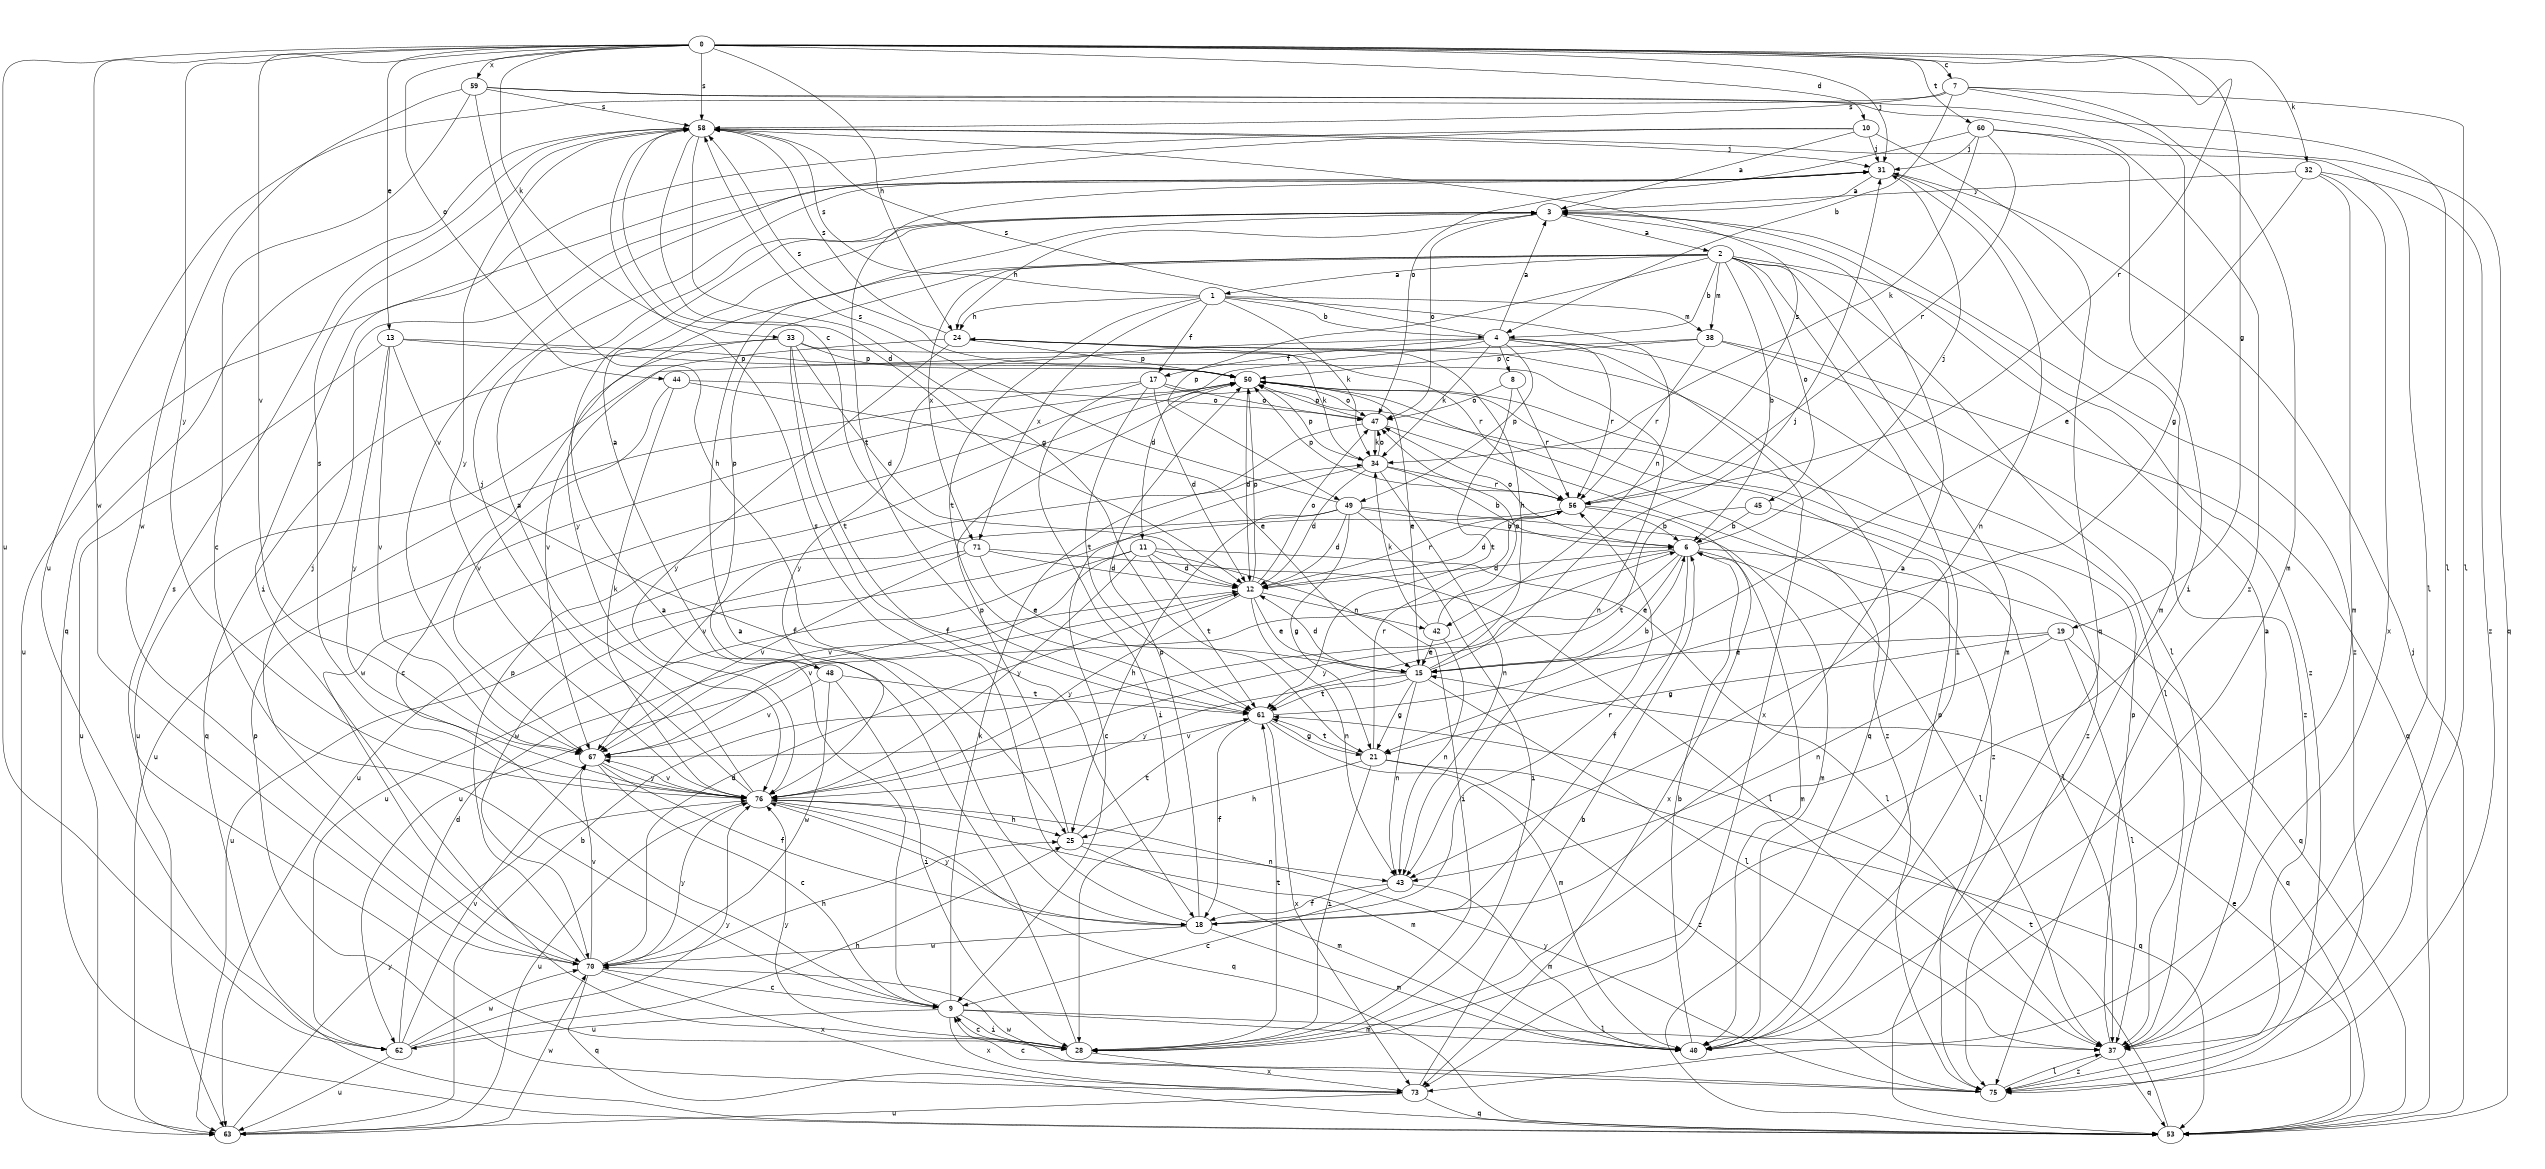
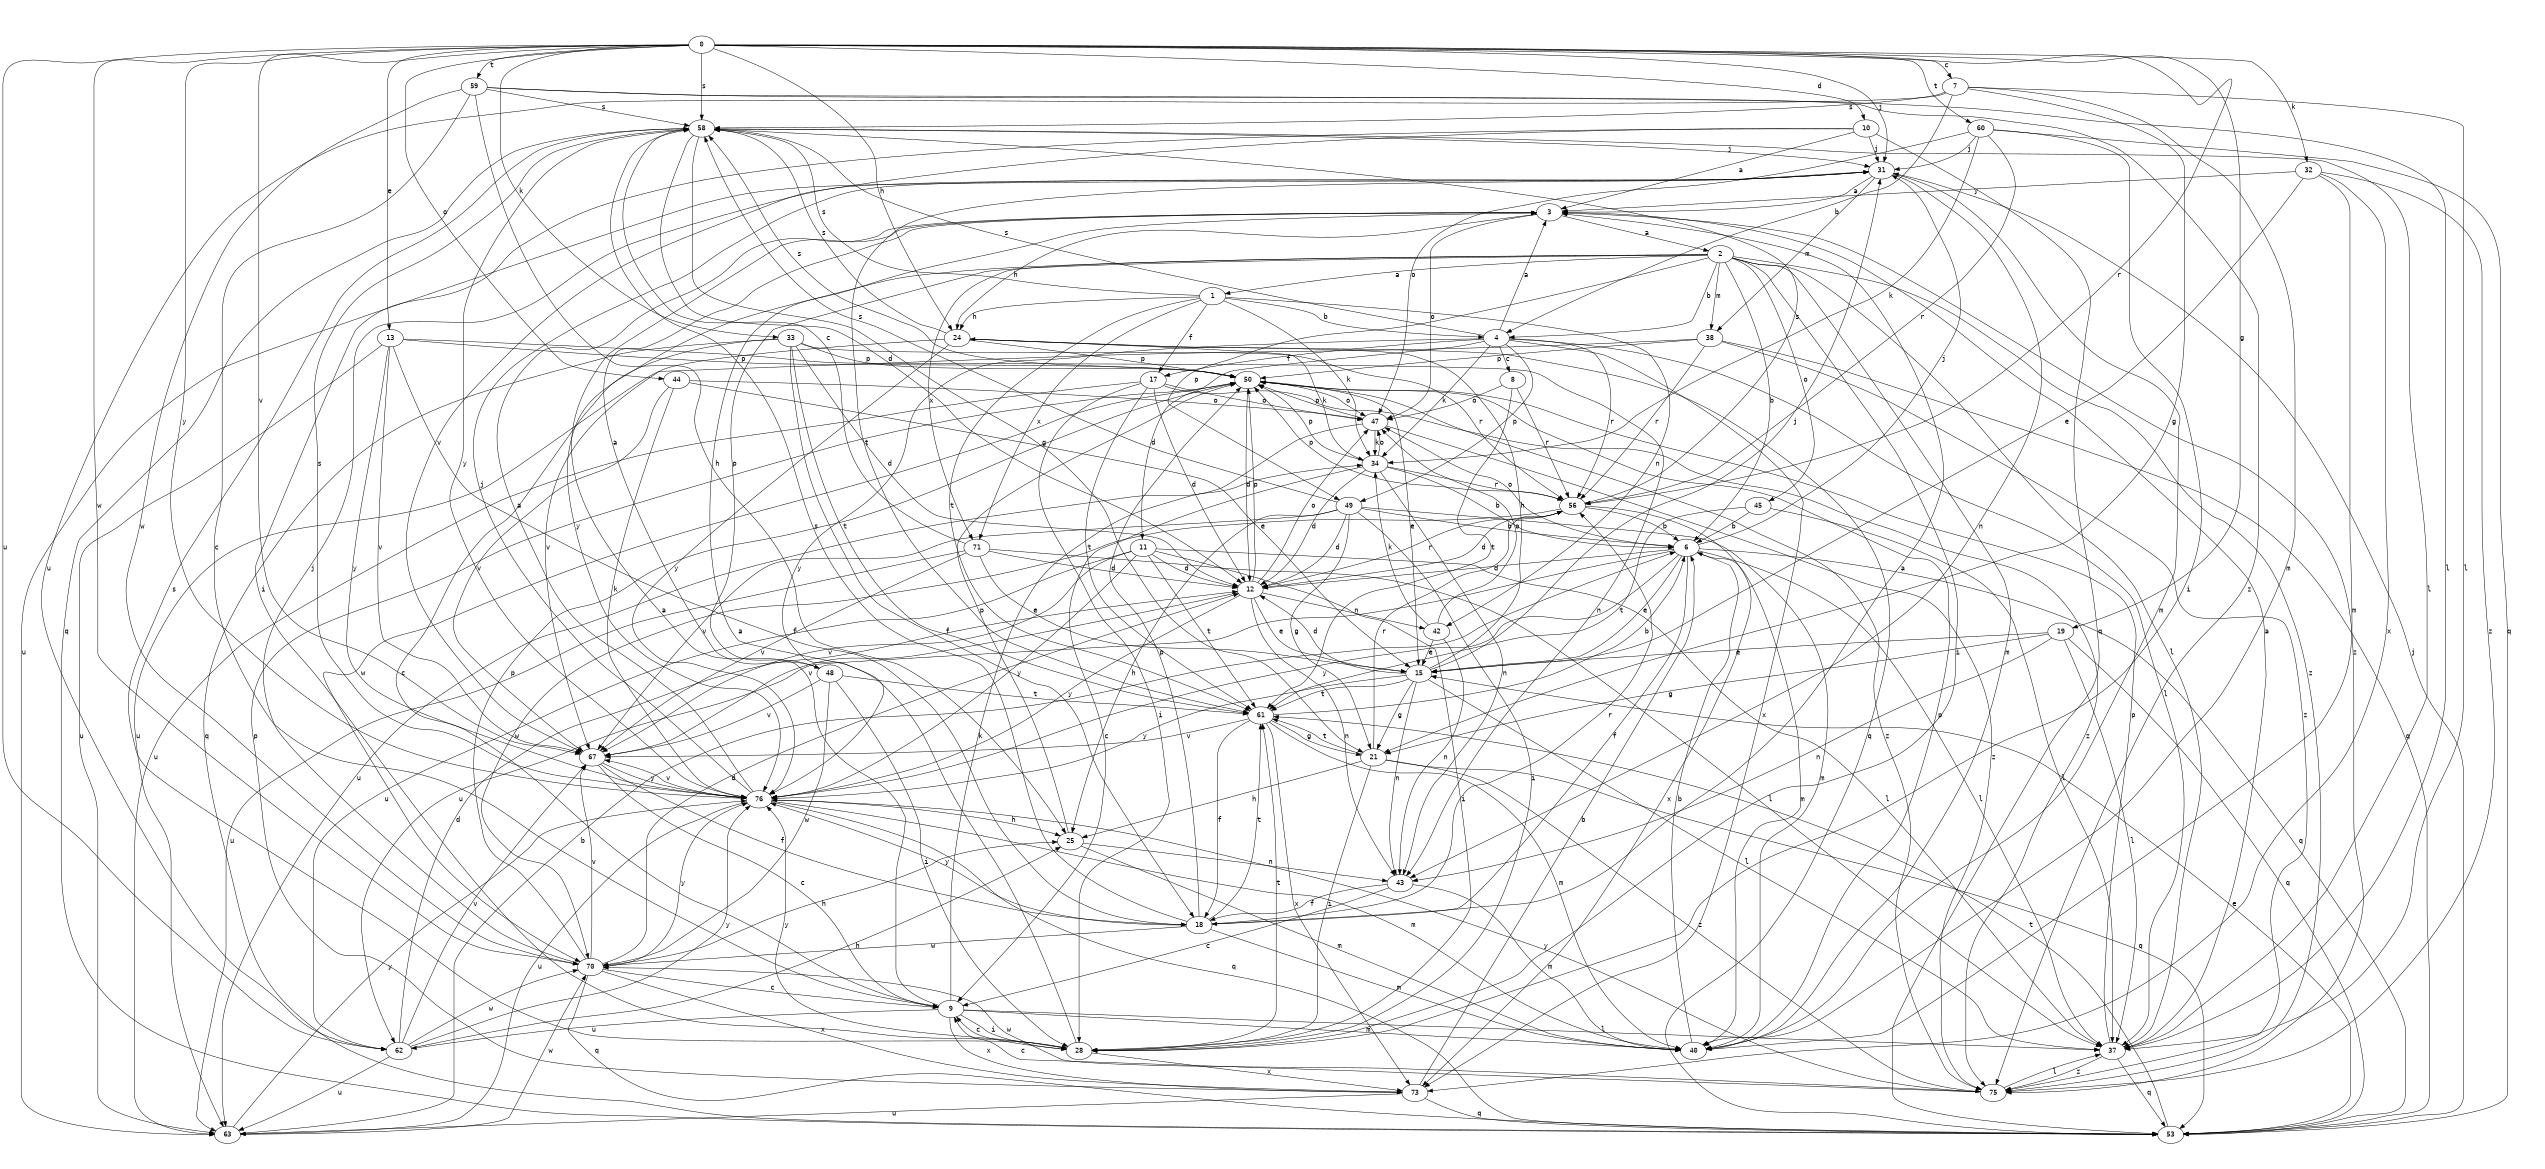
edge "0" -> "59": label "x" -> "t"
edge "1" -> "38": now "31" -> "38"
edge "25" -> "61": now "18" -> "61"
